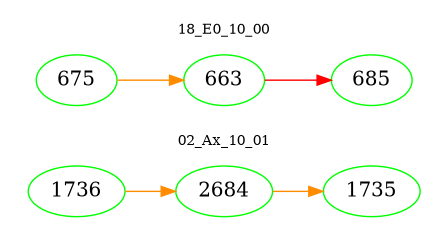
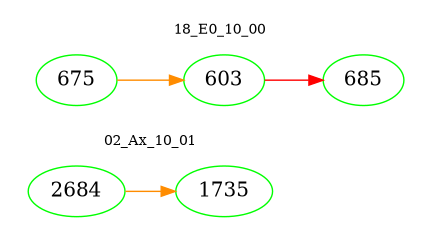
node "663": label "663" -> "603"
node "1736": removed
